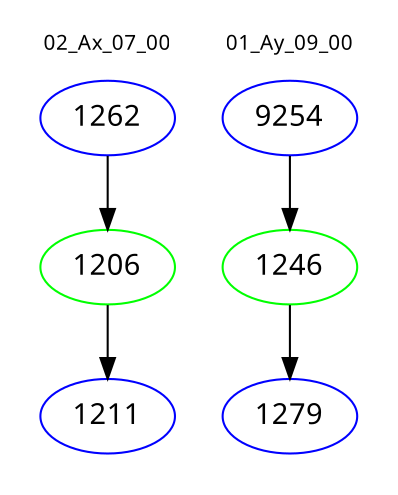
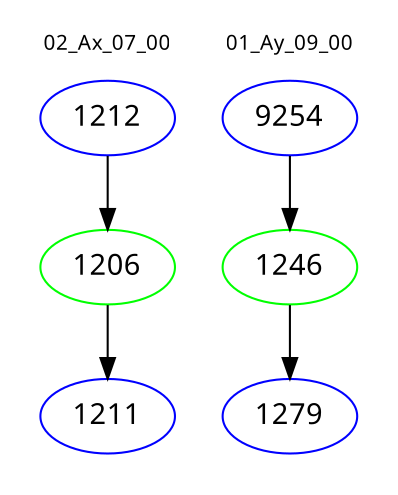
node "1262": label "1262" -> "1212"
